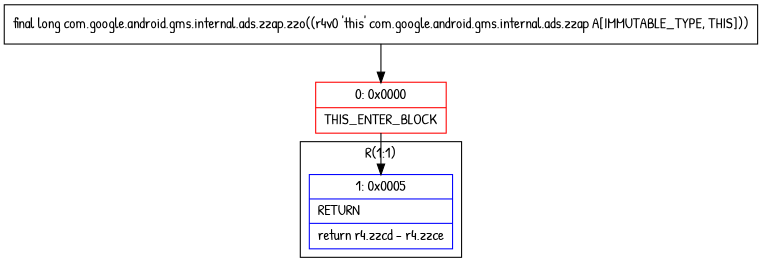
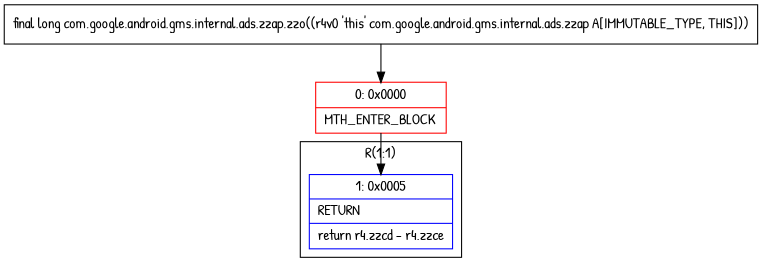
node "0: 0x0000": text "THIS_ENTER_BLOCK" -> "MTH_ENTER_BLOCK"
